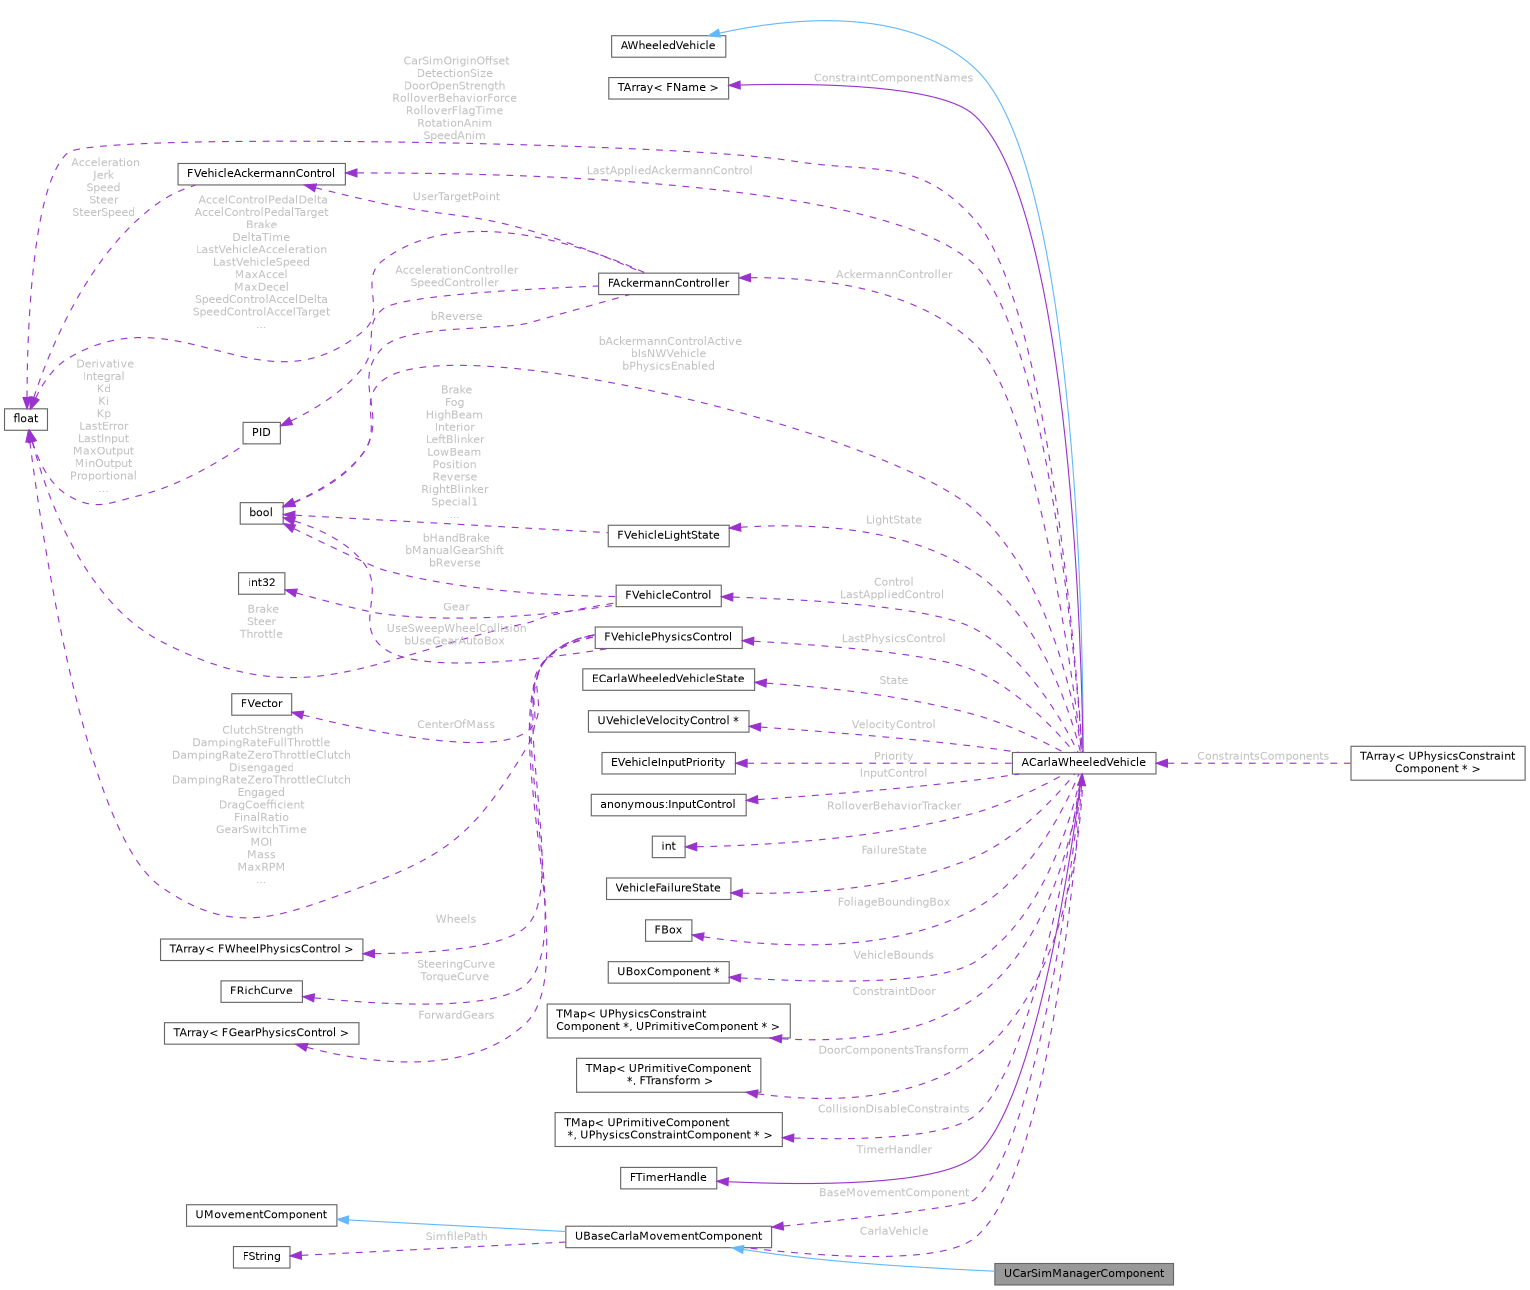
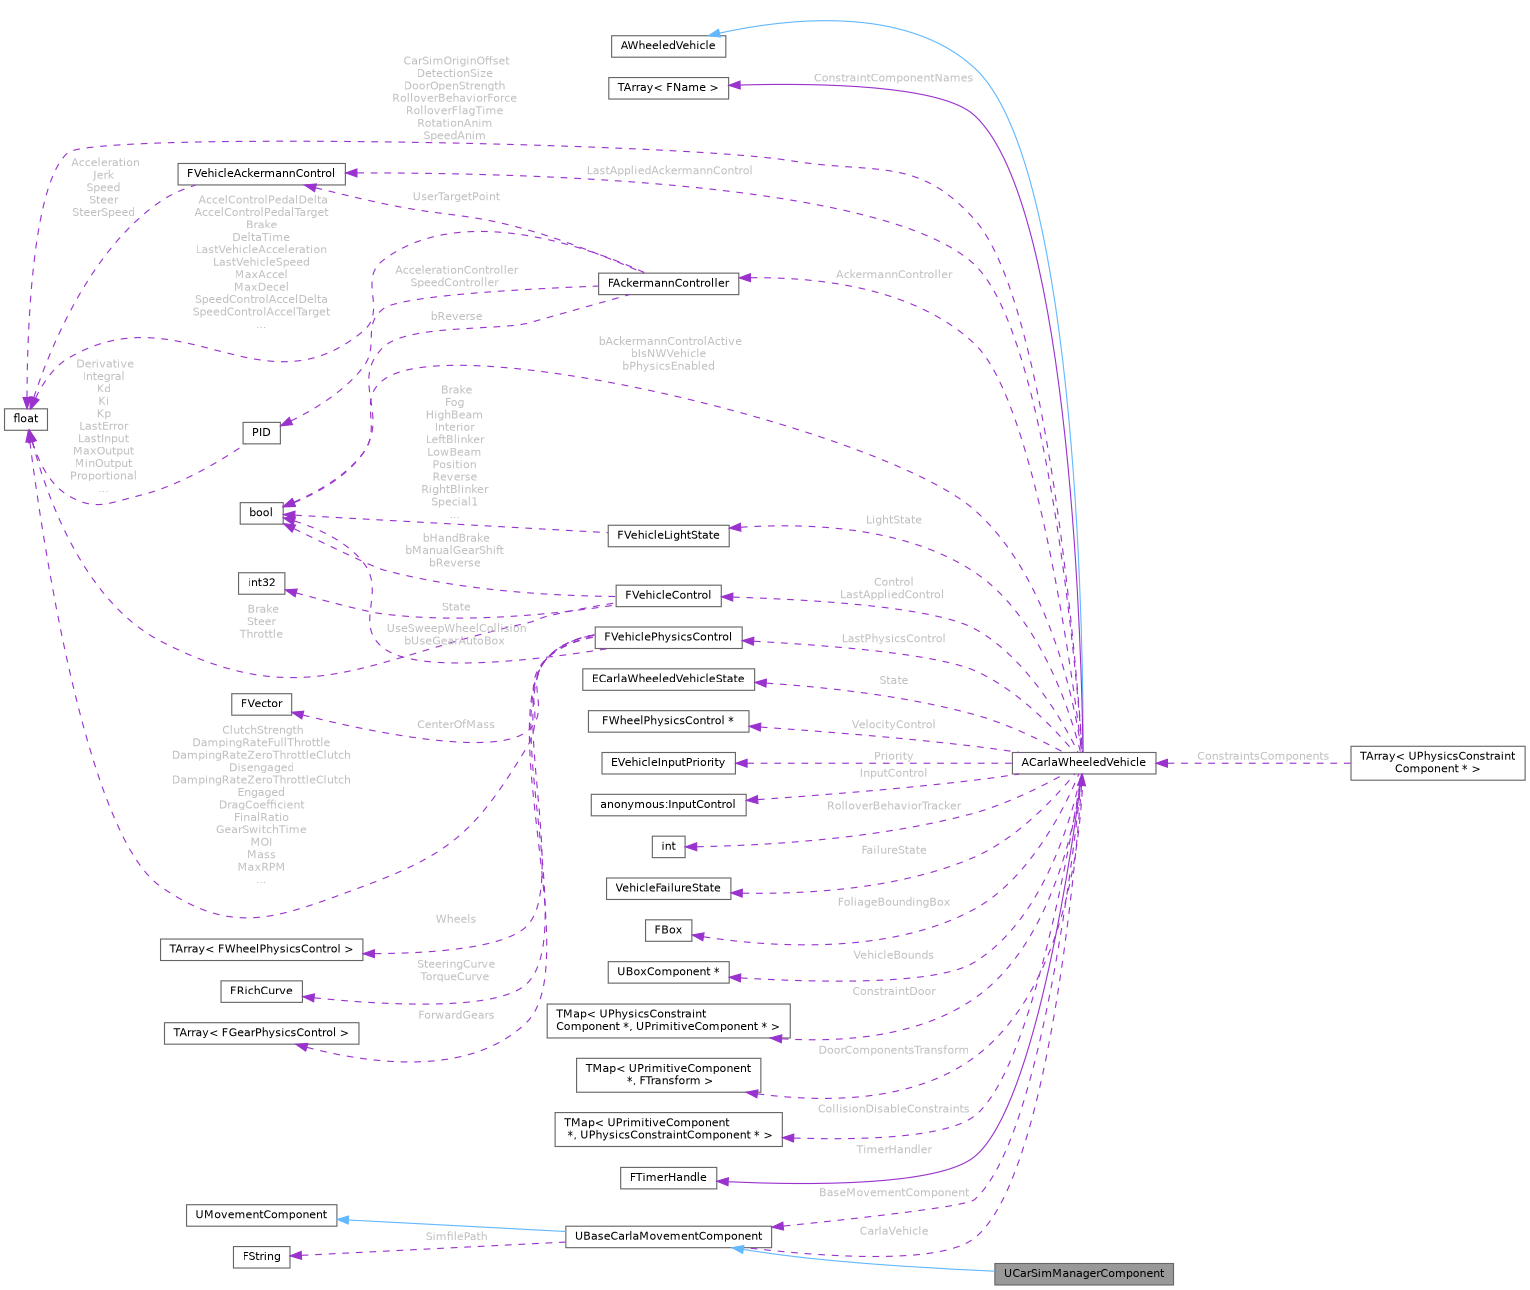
edge "FVehicleControl" -> "int32": label " Gear" -> " State"
node "UVehicleVelocityControl *": label "UVehicleVelocityControl *" -> "FWheelPhysicsControl *"
